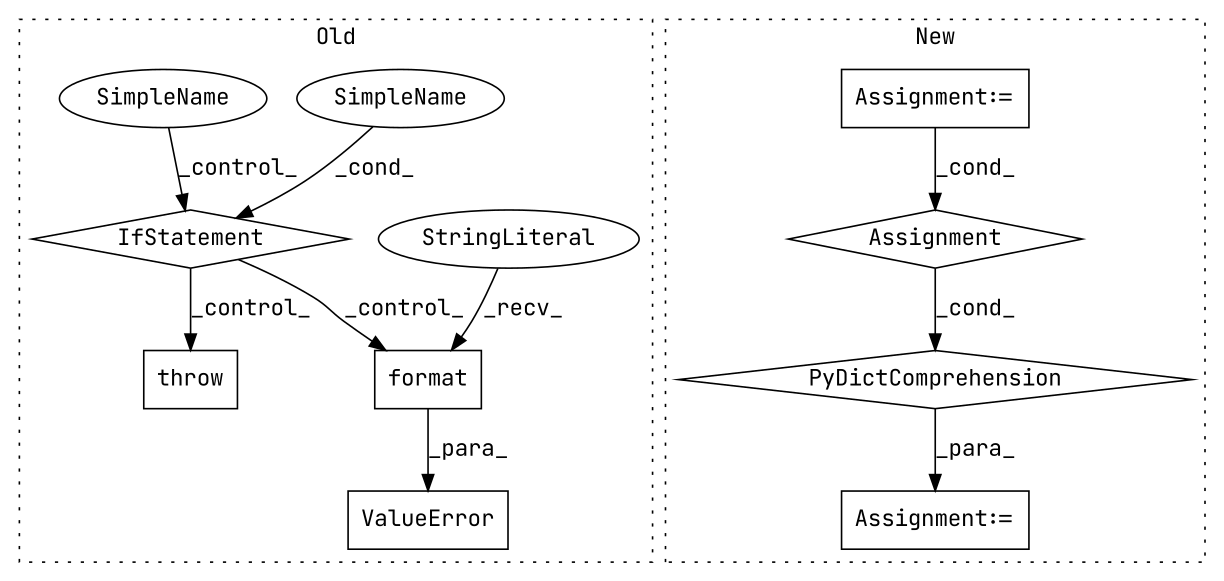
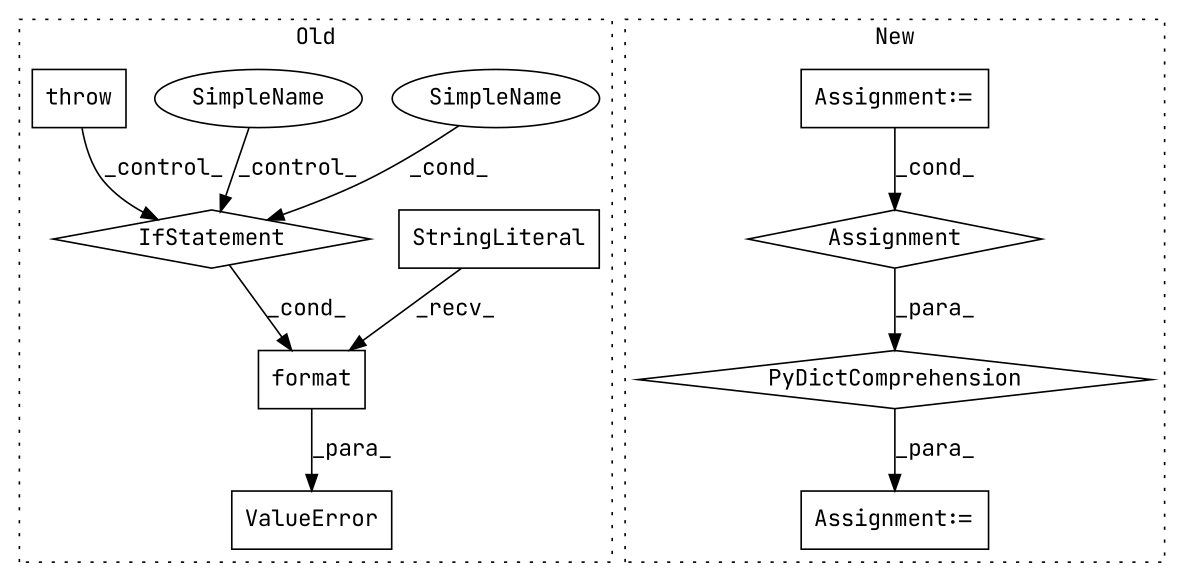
node "StringLiteral": shape ellipse -> box
edge "IfStatement" -> "throw": reversed
edge "IfStatement" -> "format": label "_control_" -> "_cond_"
edge "Assignment" -> "PyDictComprehension": label "_cond_" -> "_para_"
